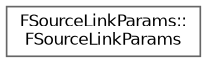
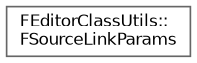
node "FSourceLinkParams:: FSourceLinkParams": label "FSourceLinkParams:: FSourceLinkParams" -> "FEditorClassUtils:: FSourceLinkParams"
